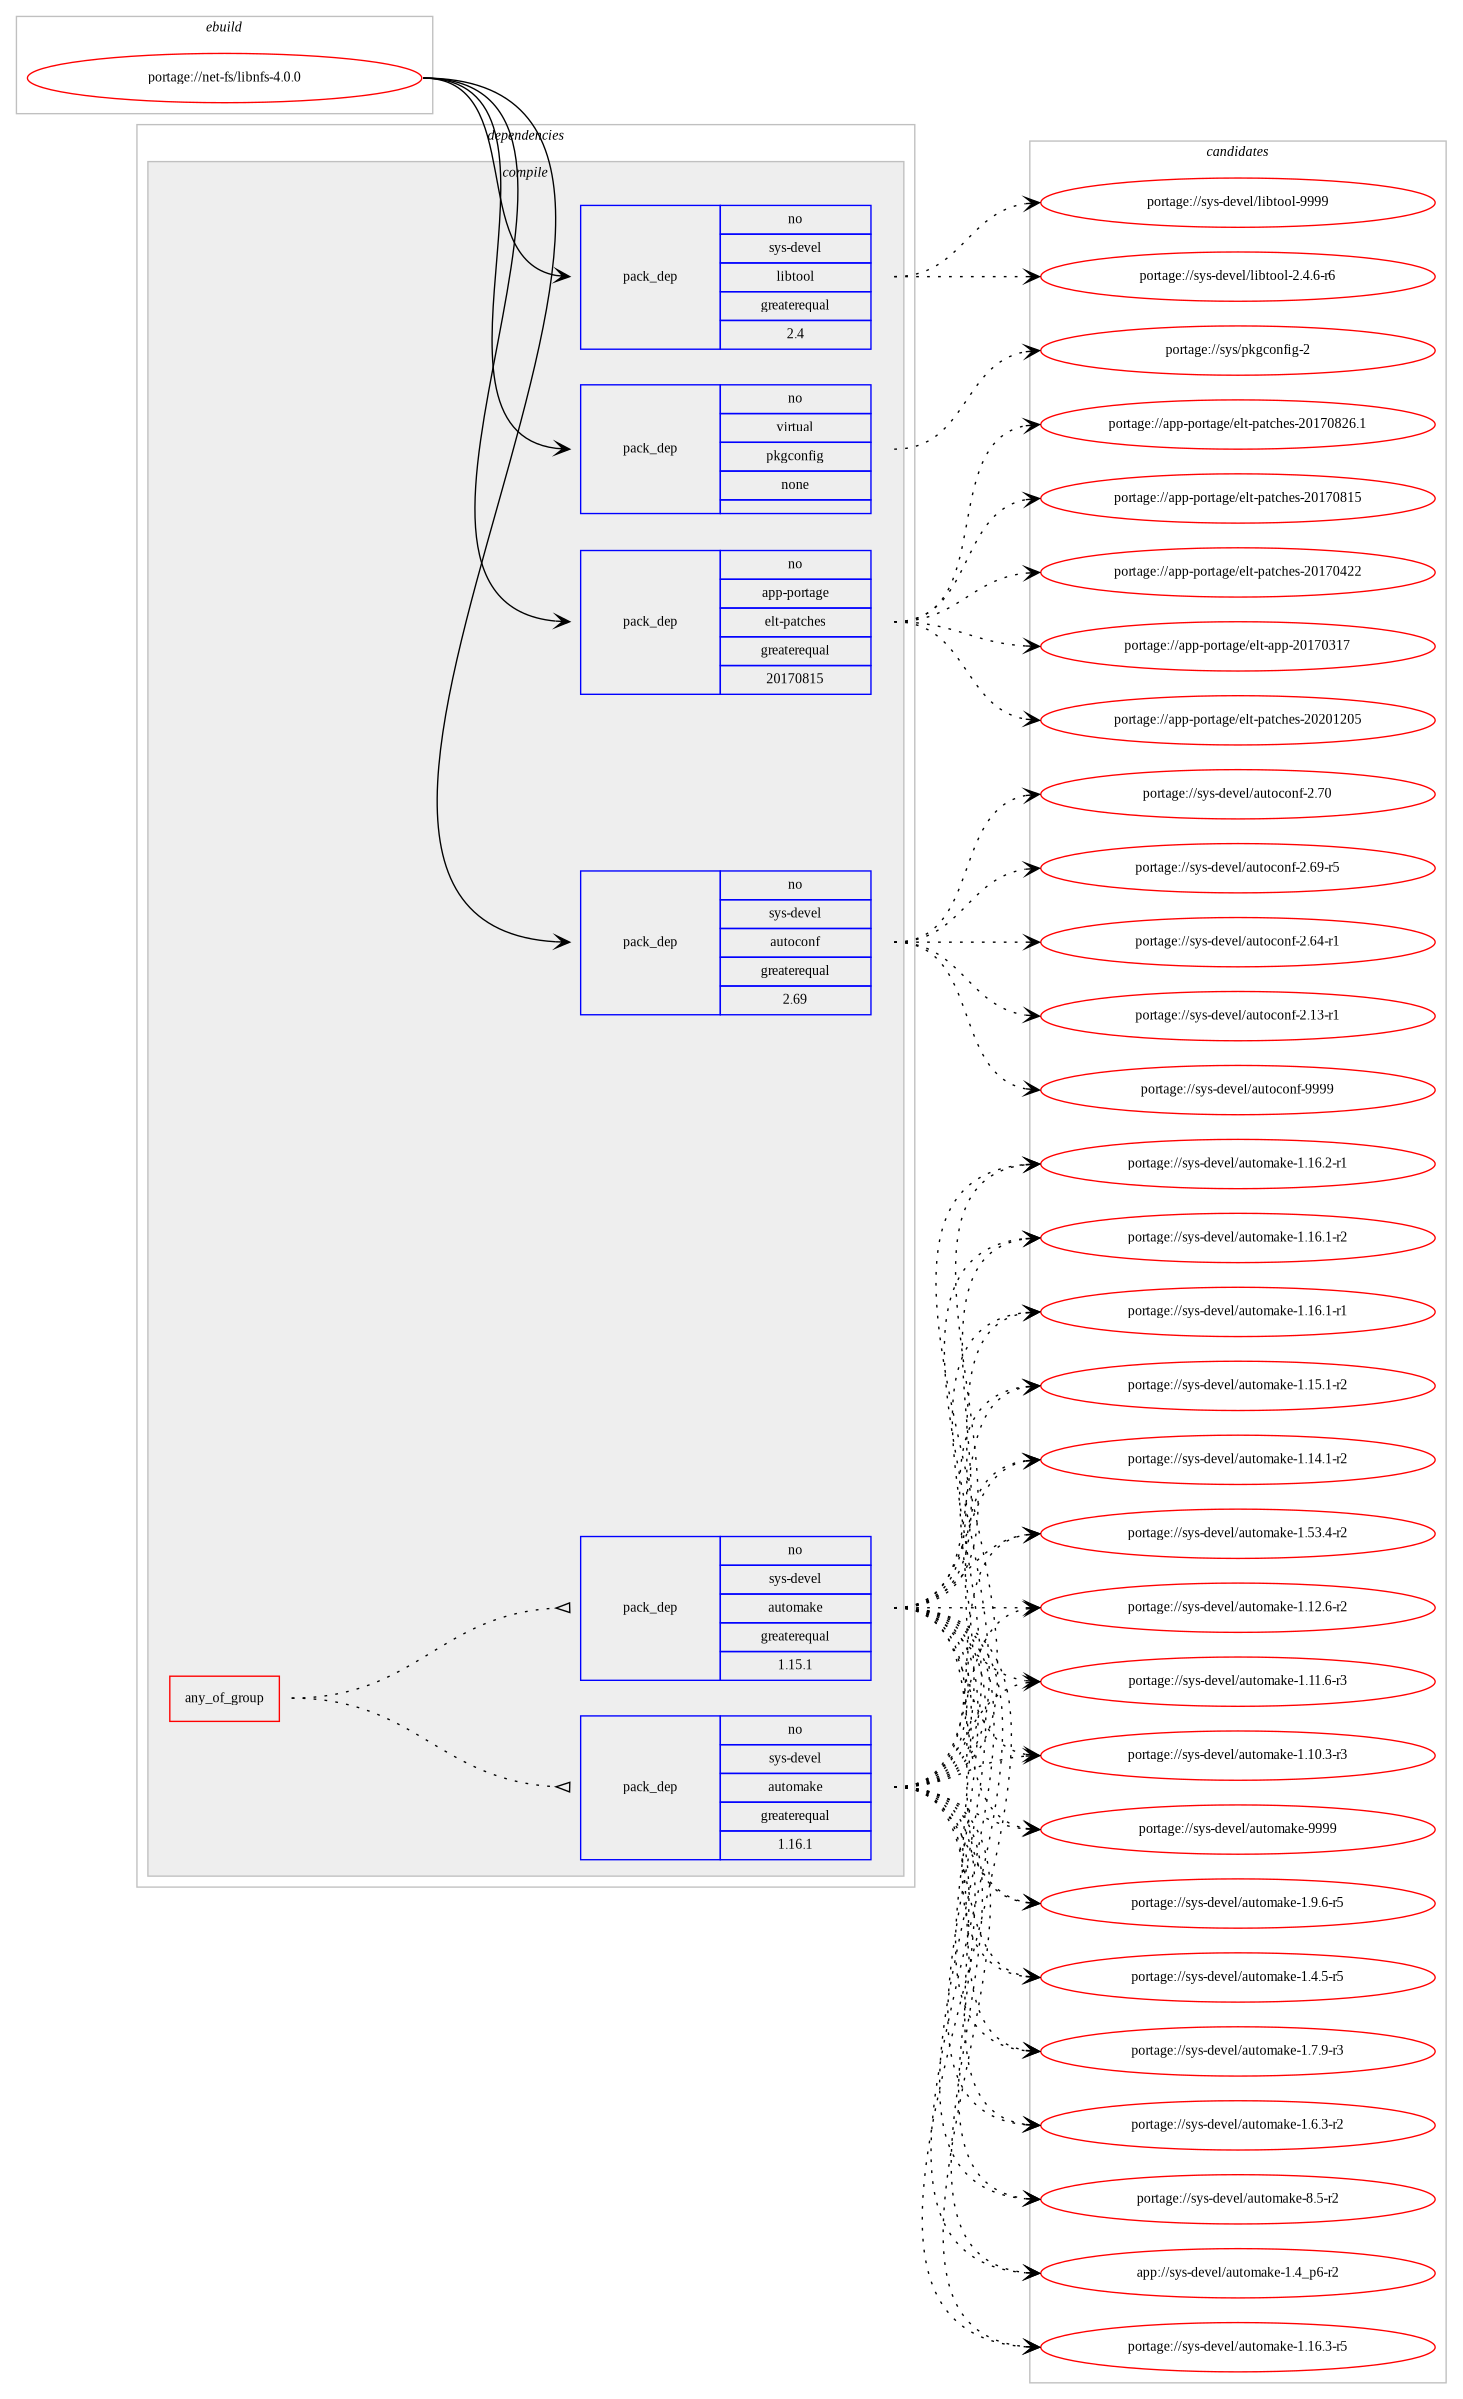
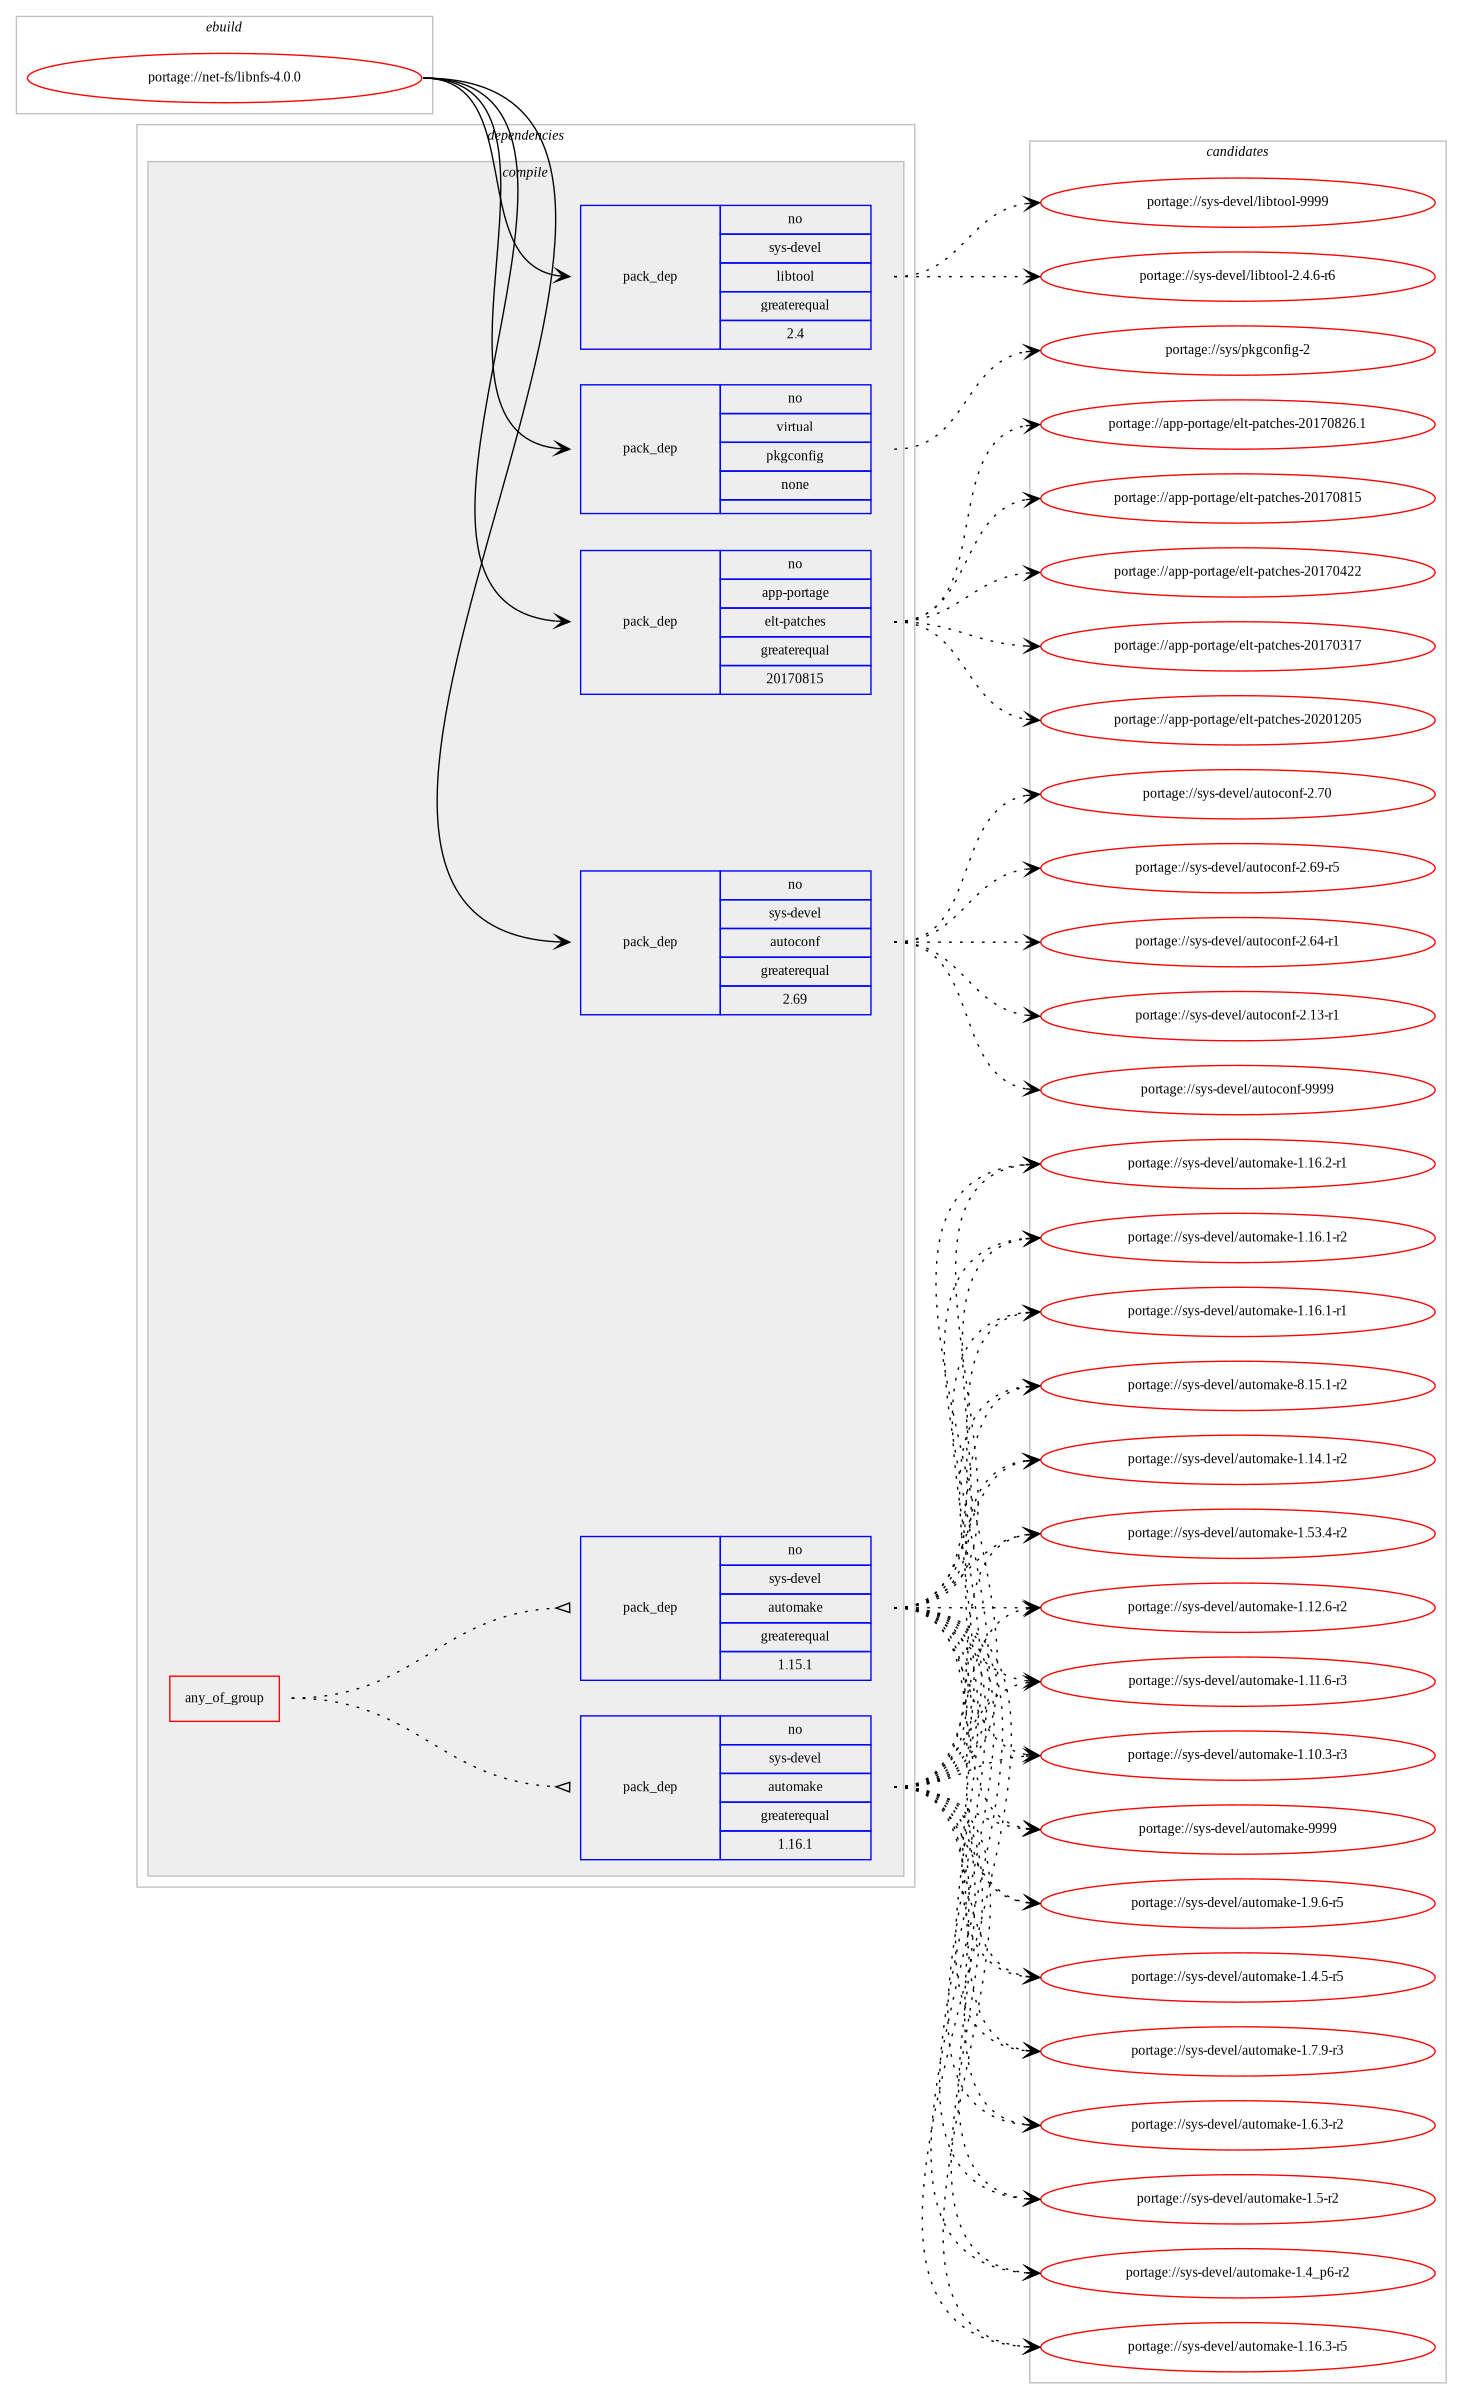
node "portage://app-portage/elt-app-20170317": label "portage://app-portage/elt-app-20170317" -> "portage://app-portage/elt-patches-20170317"
node "portage://sys-devel/automake-1.15.1-r2": label "portage://sys-devel/automake-1.15.1-r2" -> "portage://sys-devel/automake-8.15.1-r2"
node "portage://sys-devel/automake-8.5-r2": label "portage://sys-devel/automake-8.5-r2" -> "portage://sys-devel/automake-1.5-r2"
node "app://sys-devel/automake-1.4_p6-r2": label "app://sys-devel/automake-1.4_p6-r2" -> "portage://sys-devel/automake-1.4_p6-r2"
